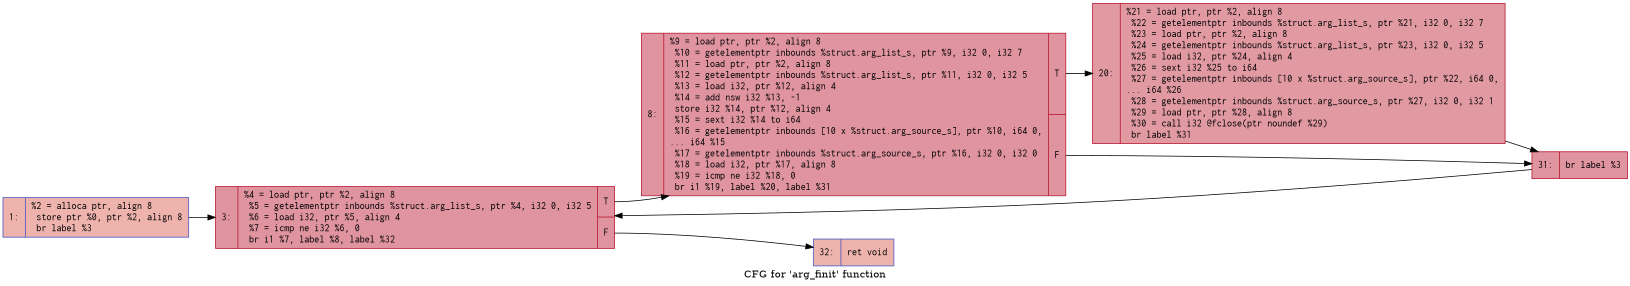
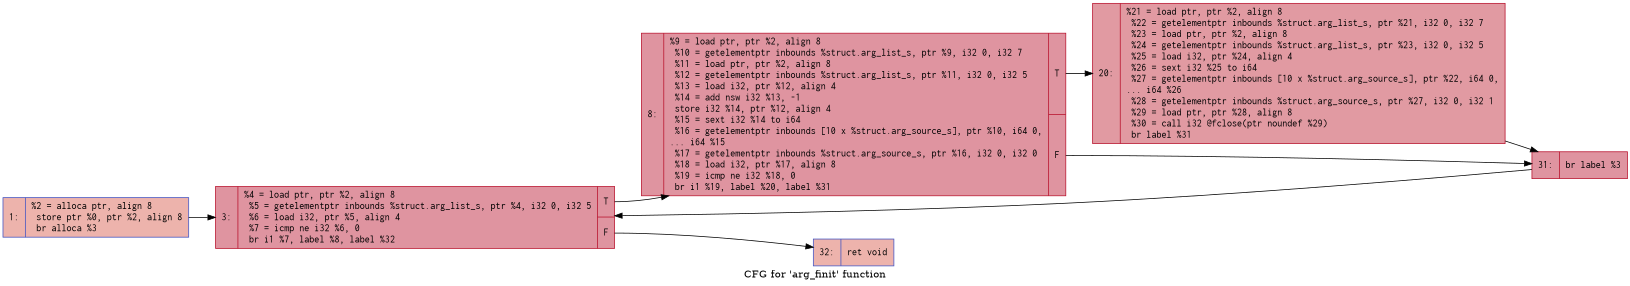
node "1:": text "br label %3" -> "br alloca %3"
